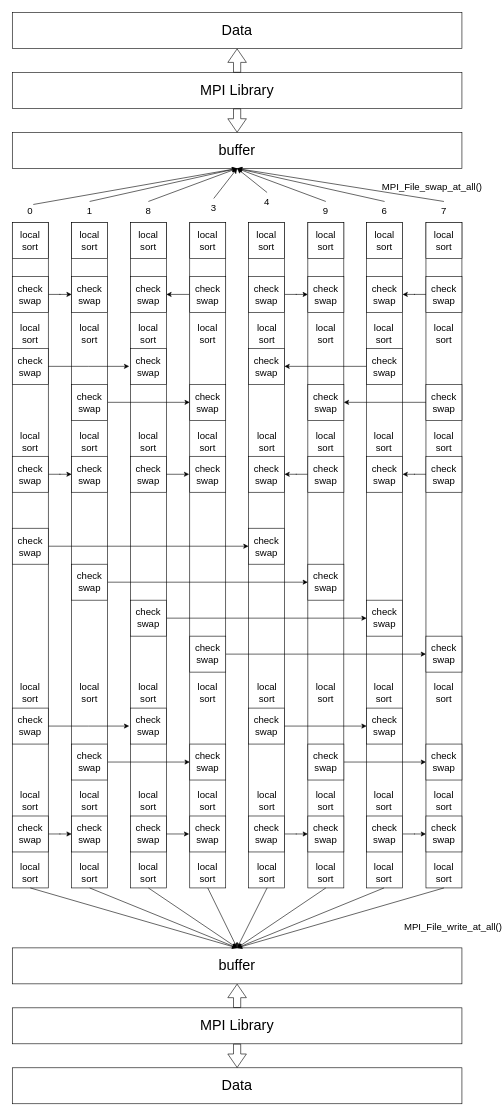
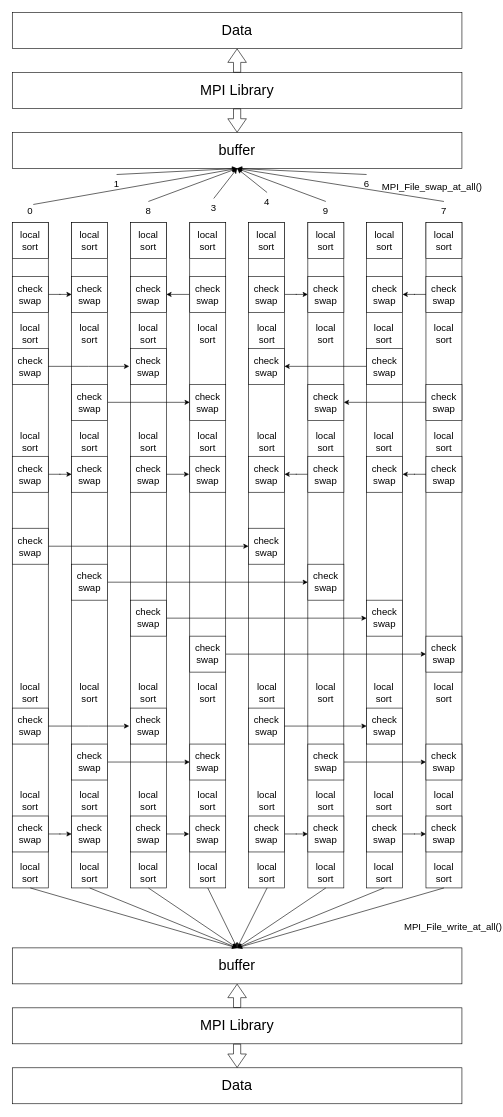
node "1": moved (90, 210) -> (117, 183)
node "6": moved (385, 210) -> (367, 183)
